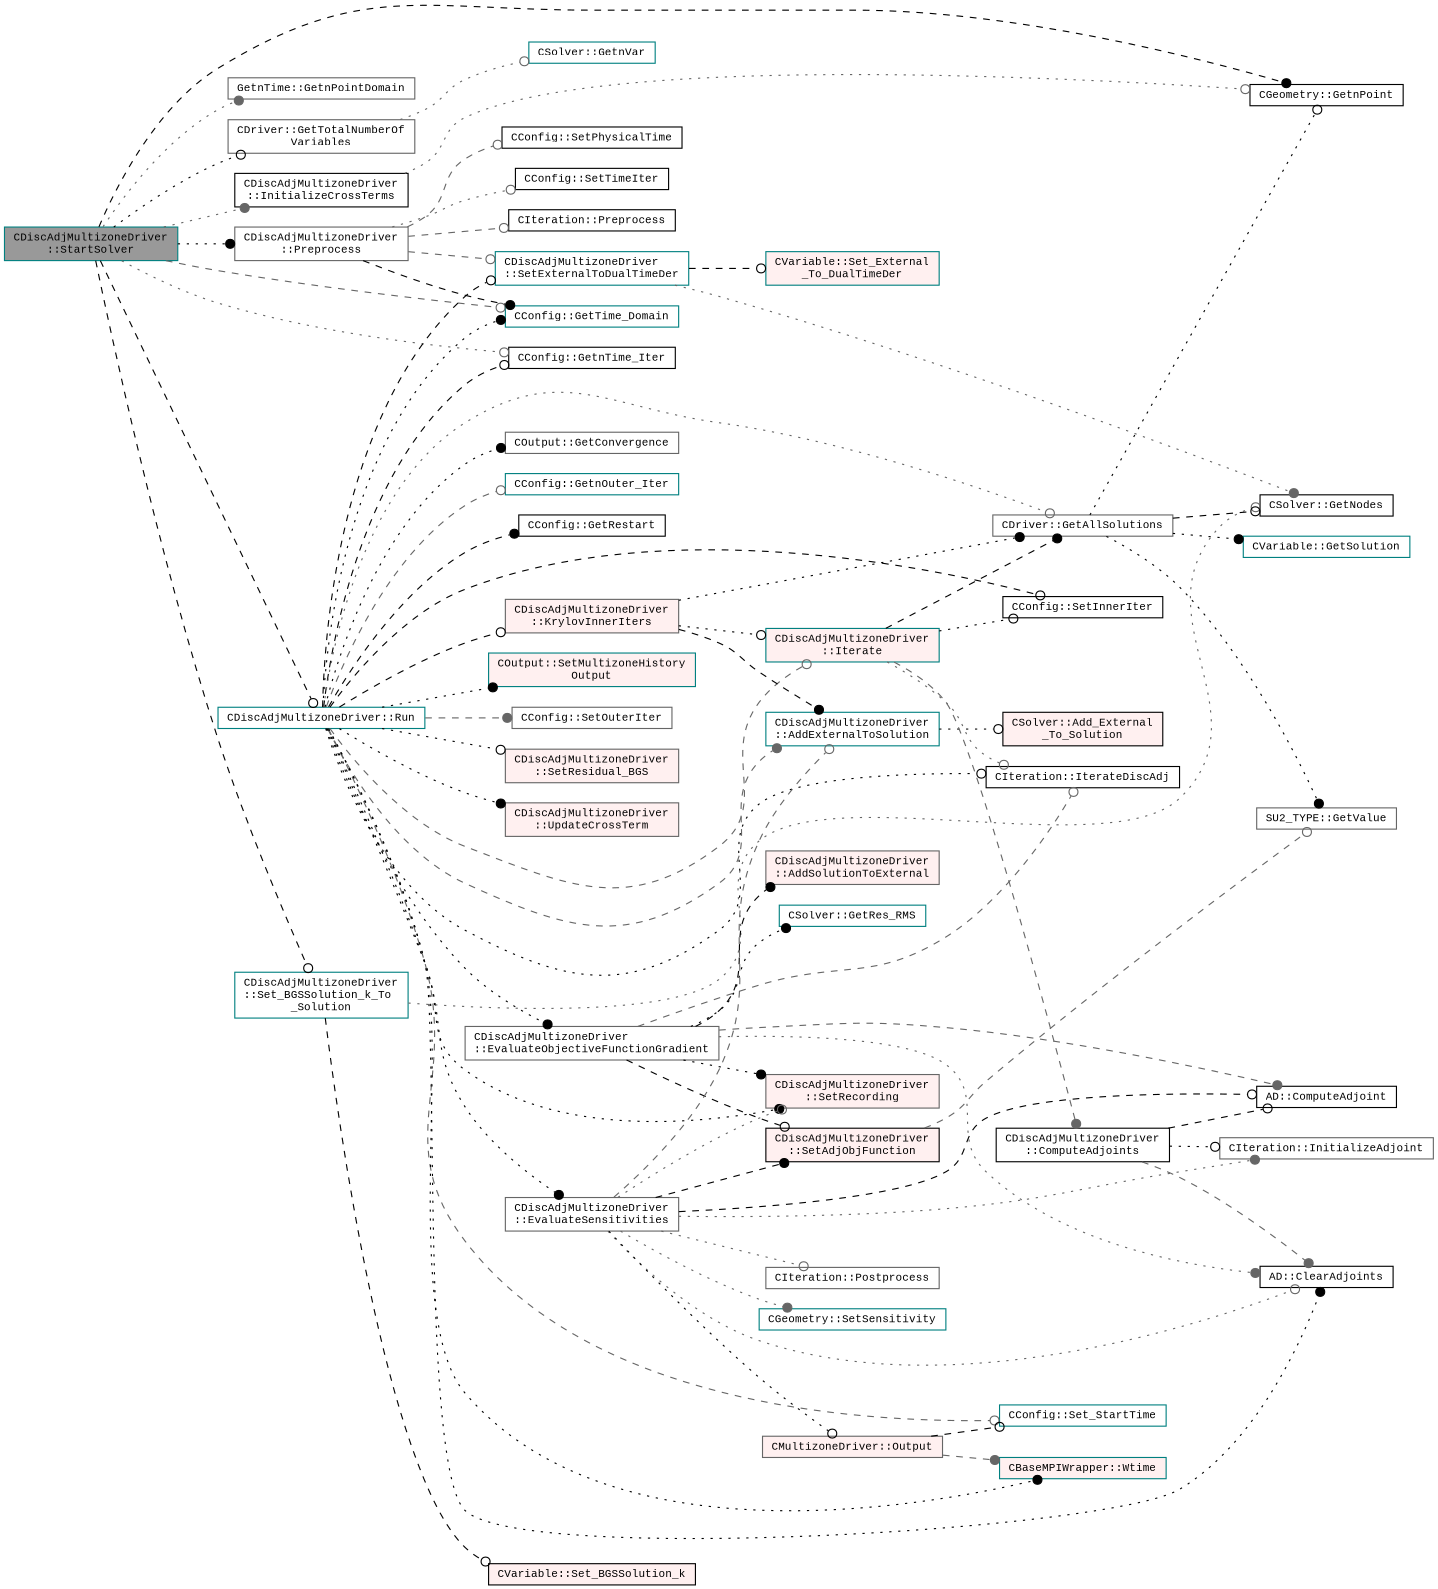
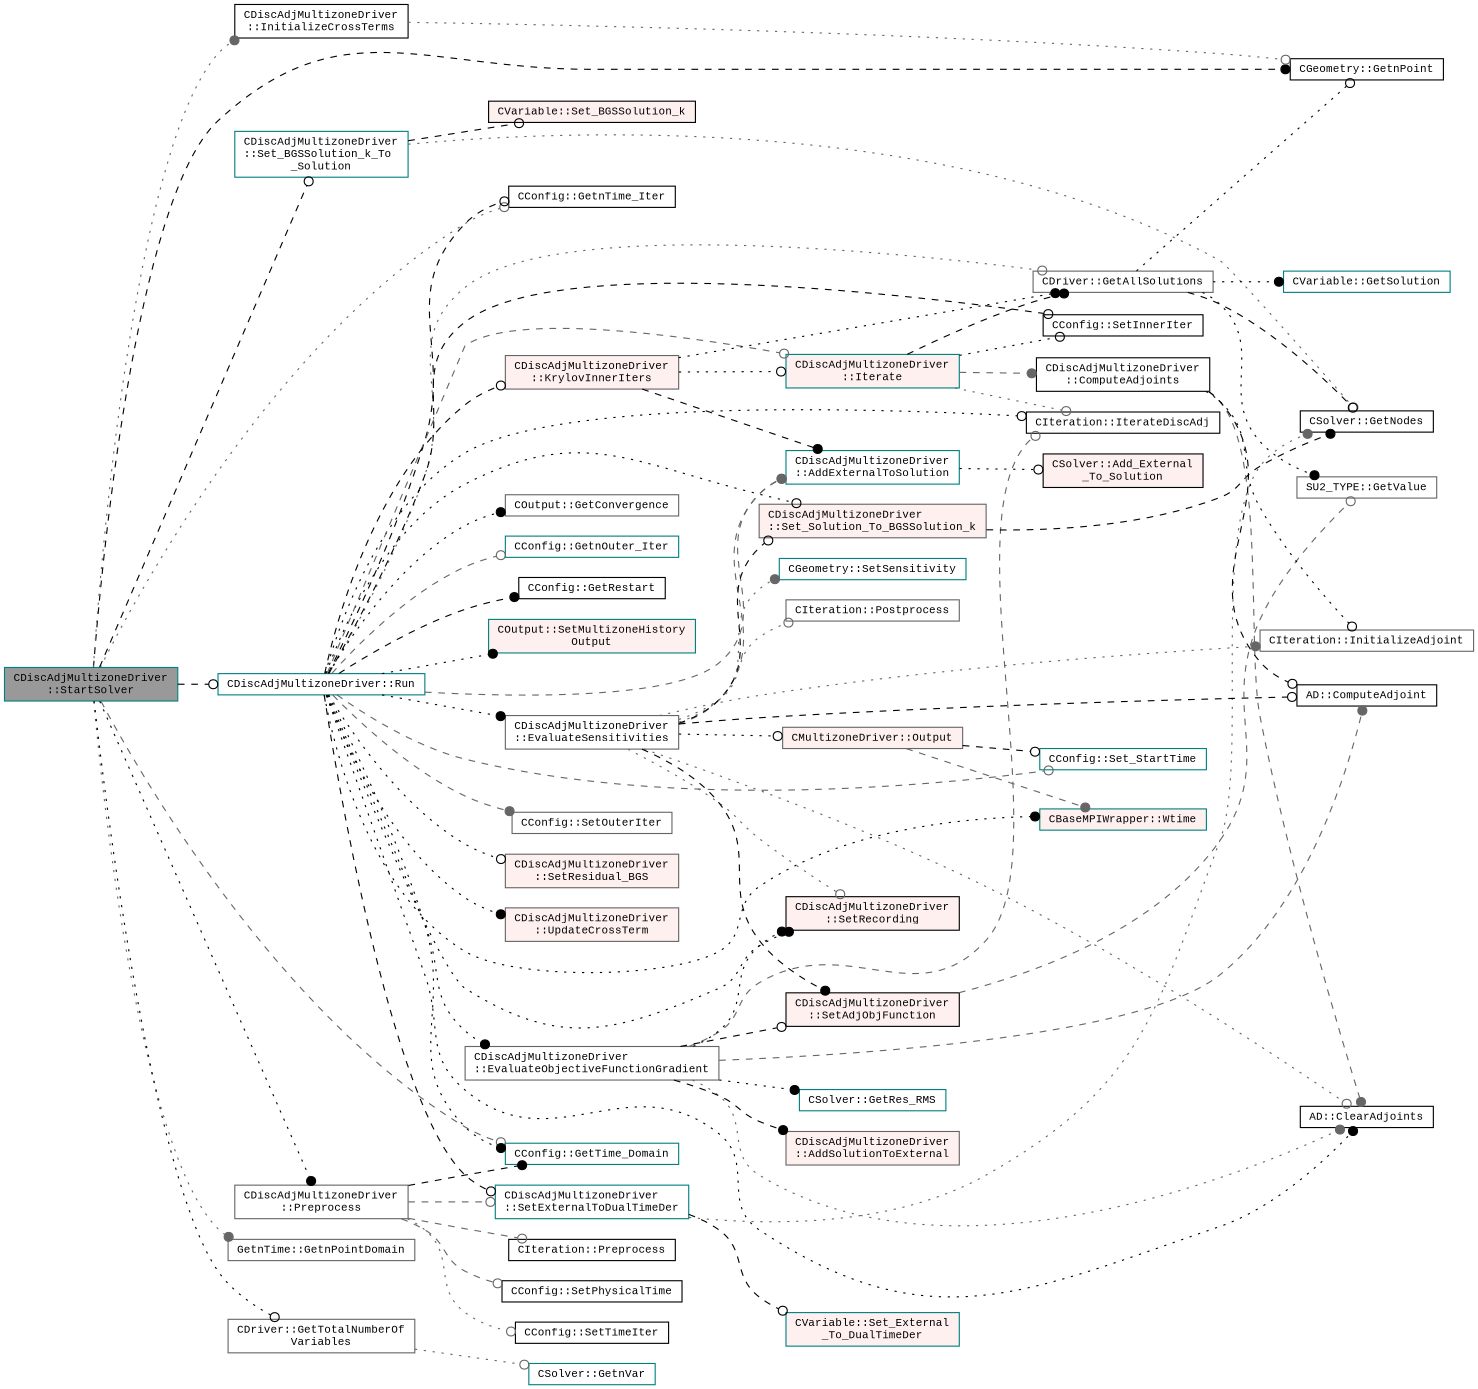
node "CDiscAdjMultizoneDriver ::Set_Solution_To_BGSSolution_k": added
node "CDiscAdjMultizoneDriver ::SetRecording": color gray40 -> black
